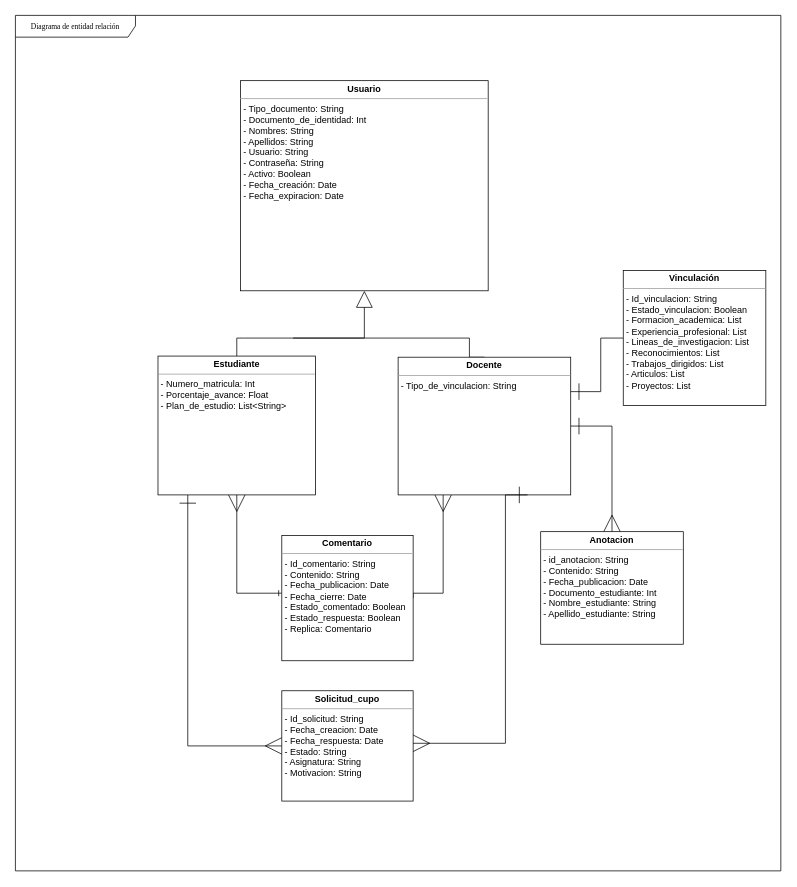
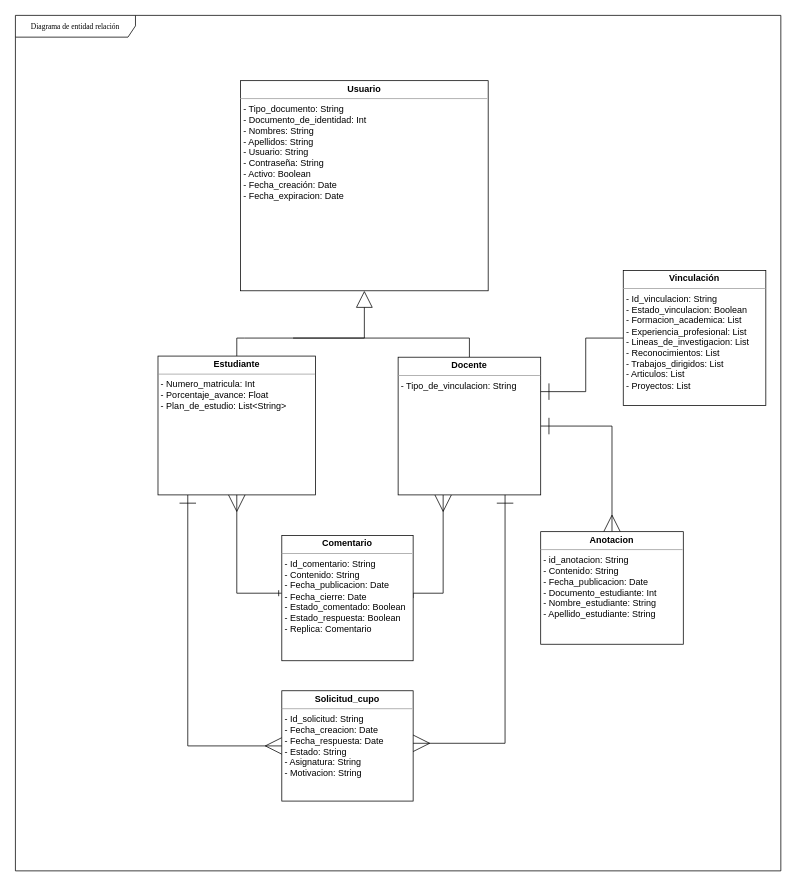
node "Docente - Tipo_de_vinculacion: String": size 173x138 -> 143x138
